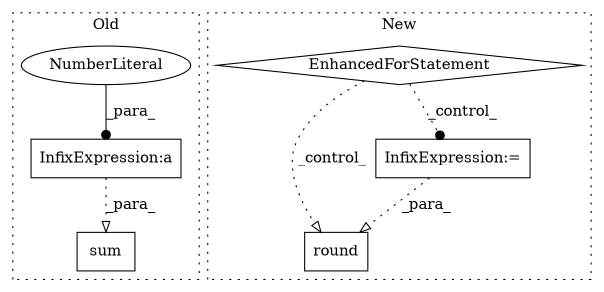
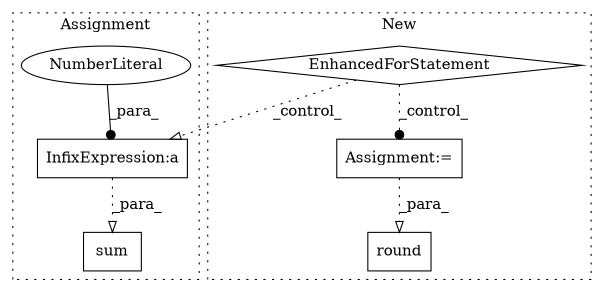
cluster "Old": label "Old" -> "Assignment"
edge "EnhancedForStatement" -> "round": now "EnhancedForStatement" -> "InfixExpression:a"
node "InfixExpression:=": label "InfixExpression:=" -> "Assignment:="
